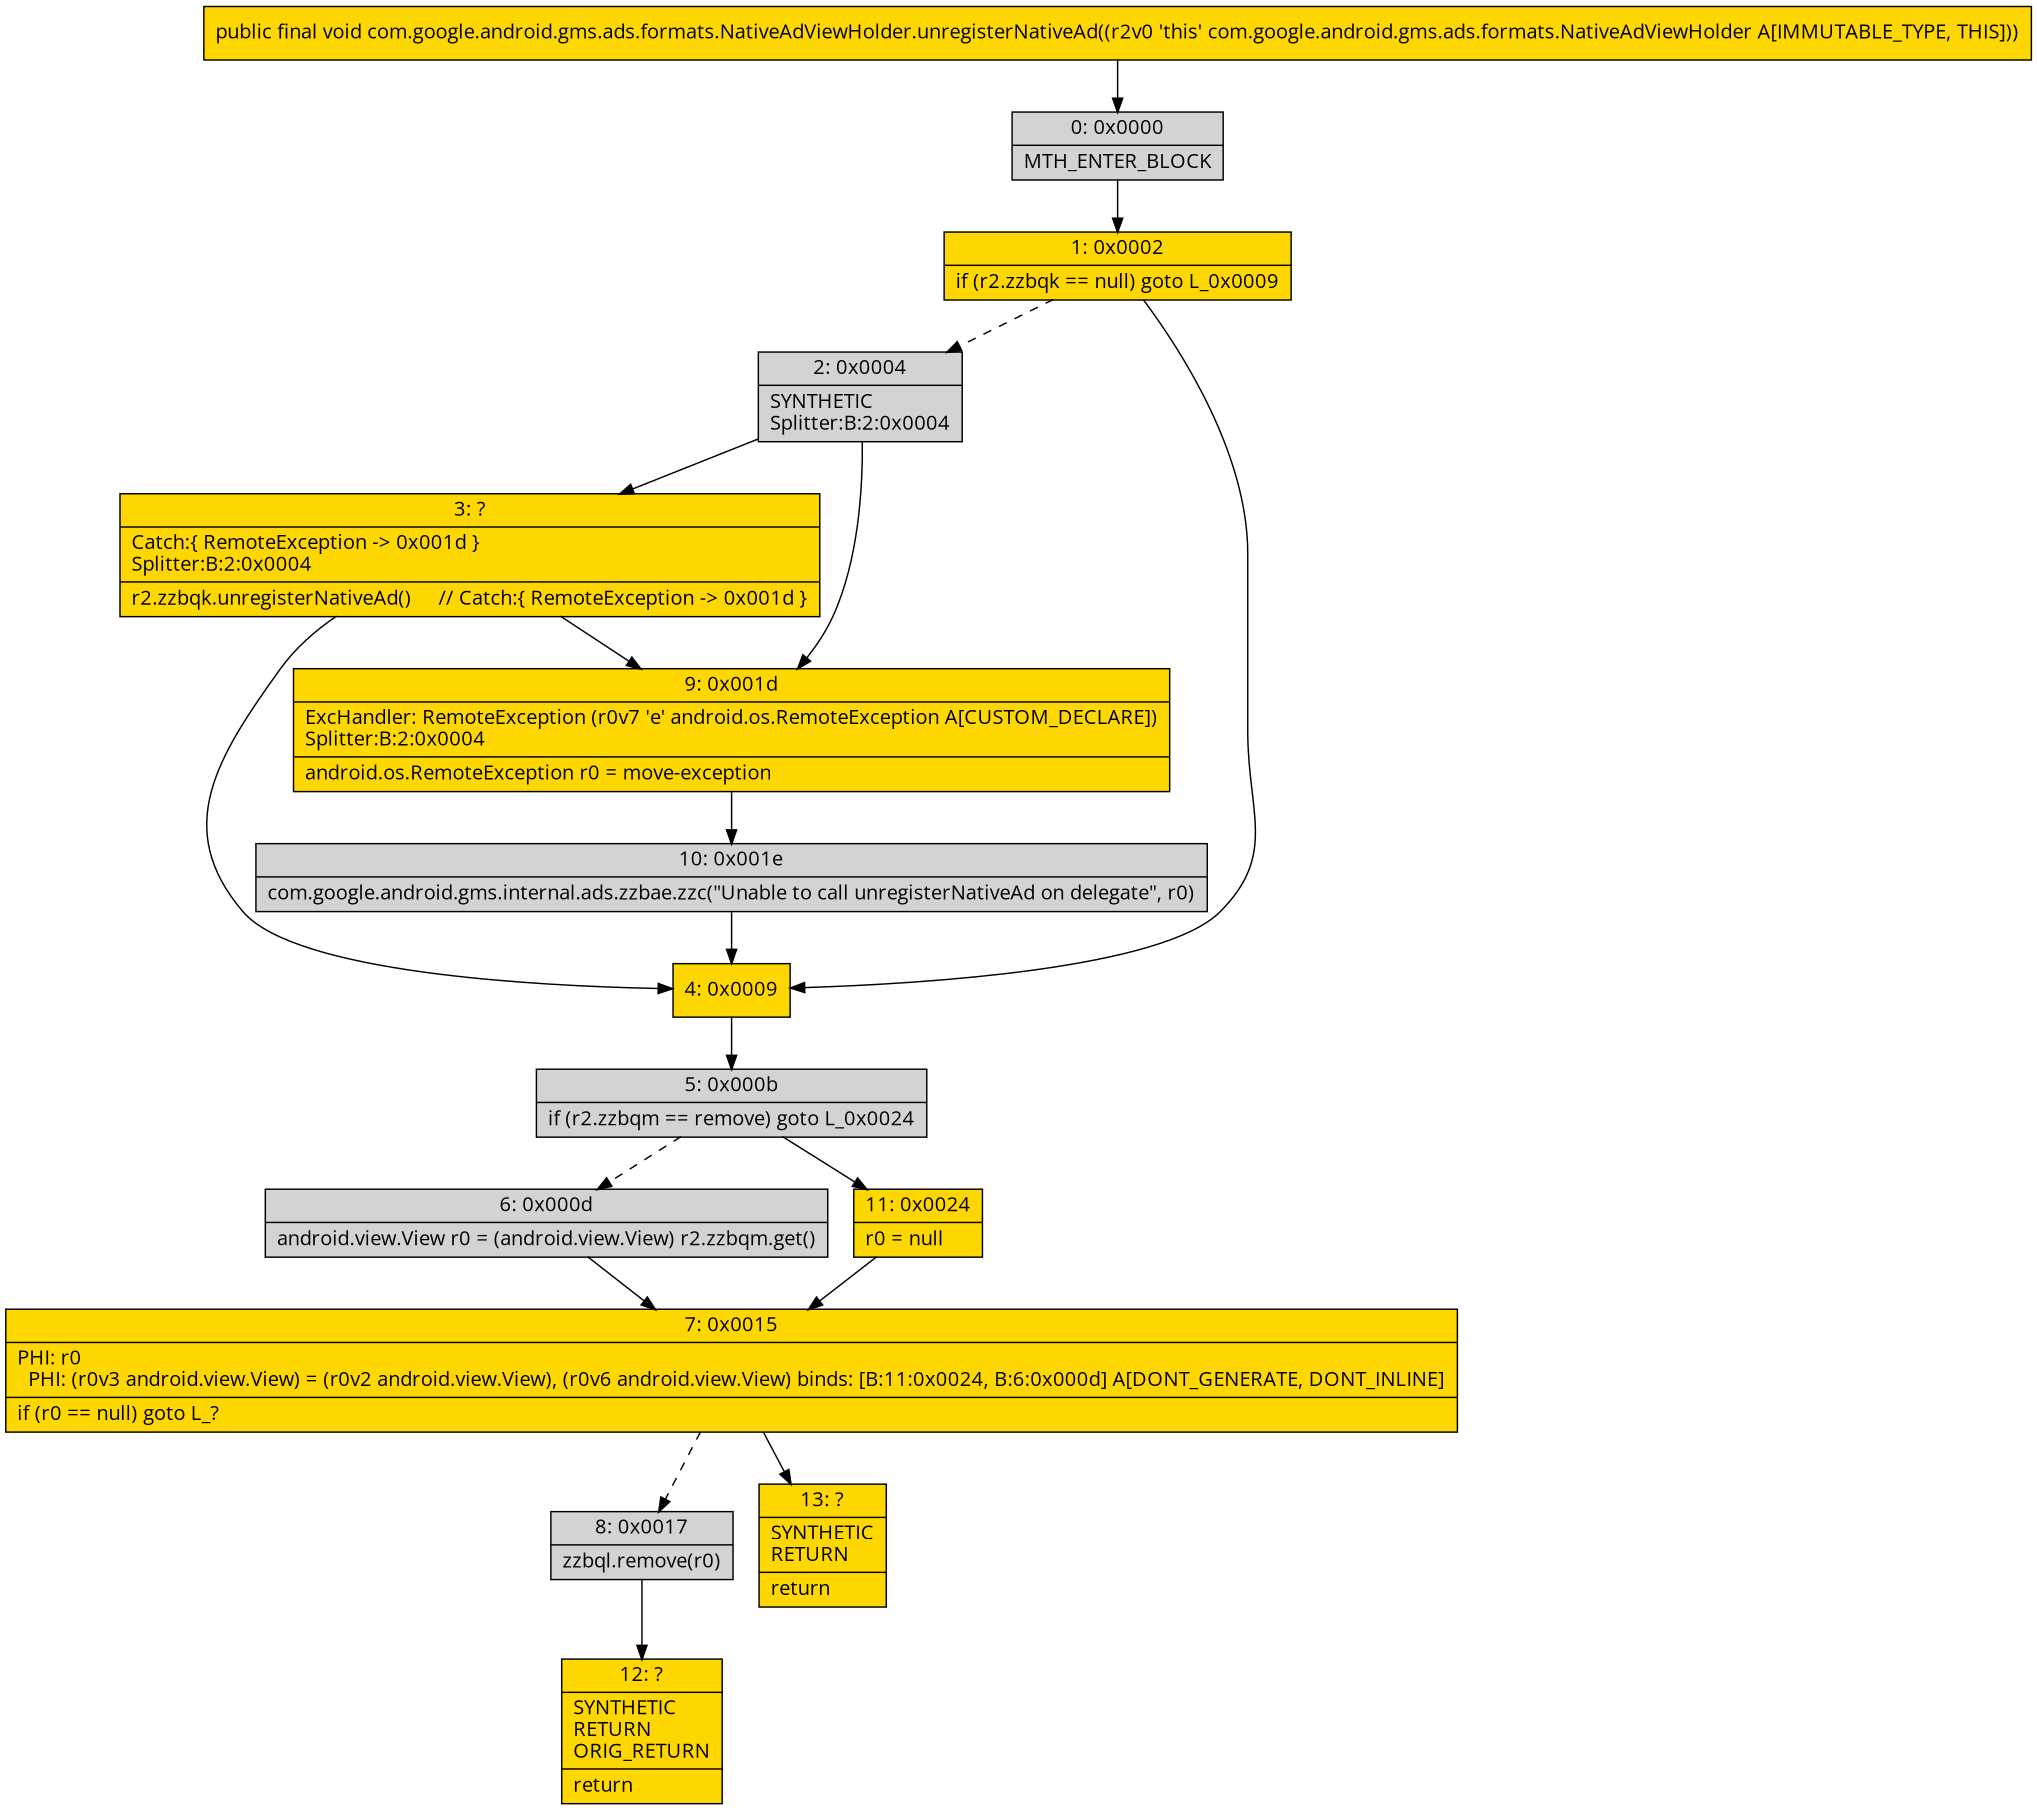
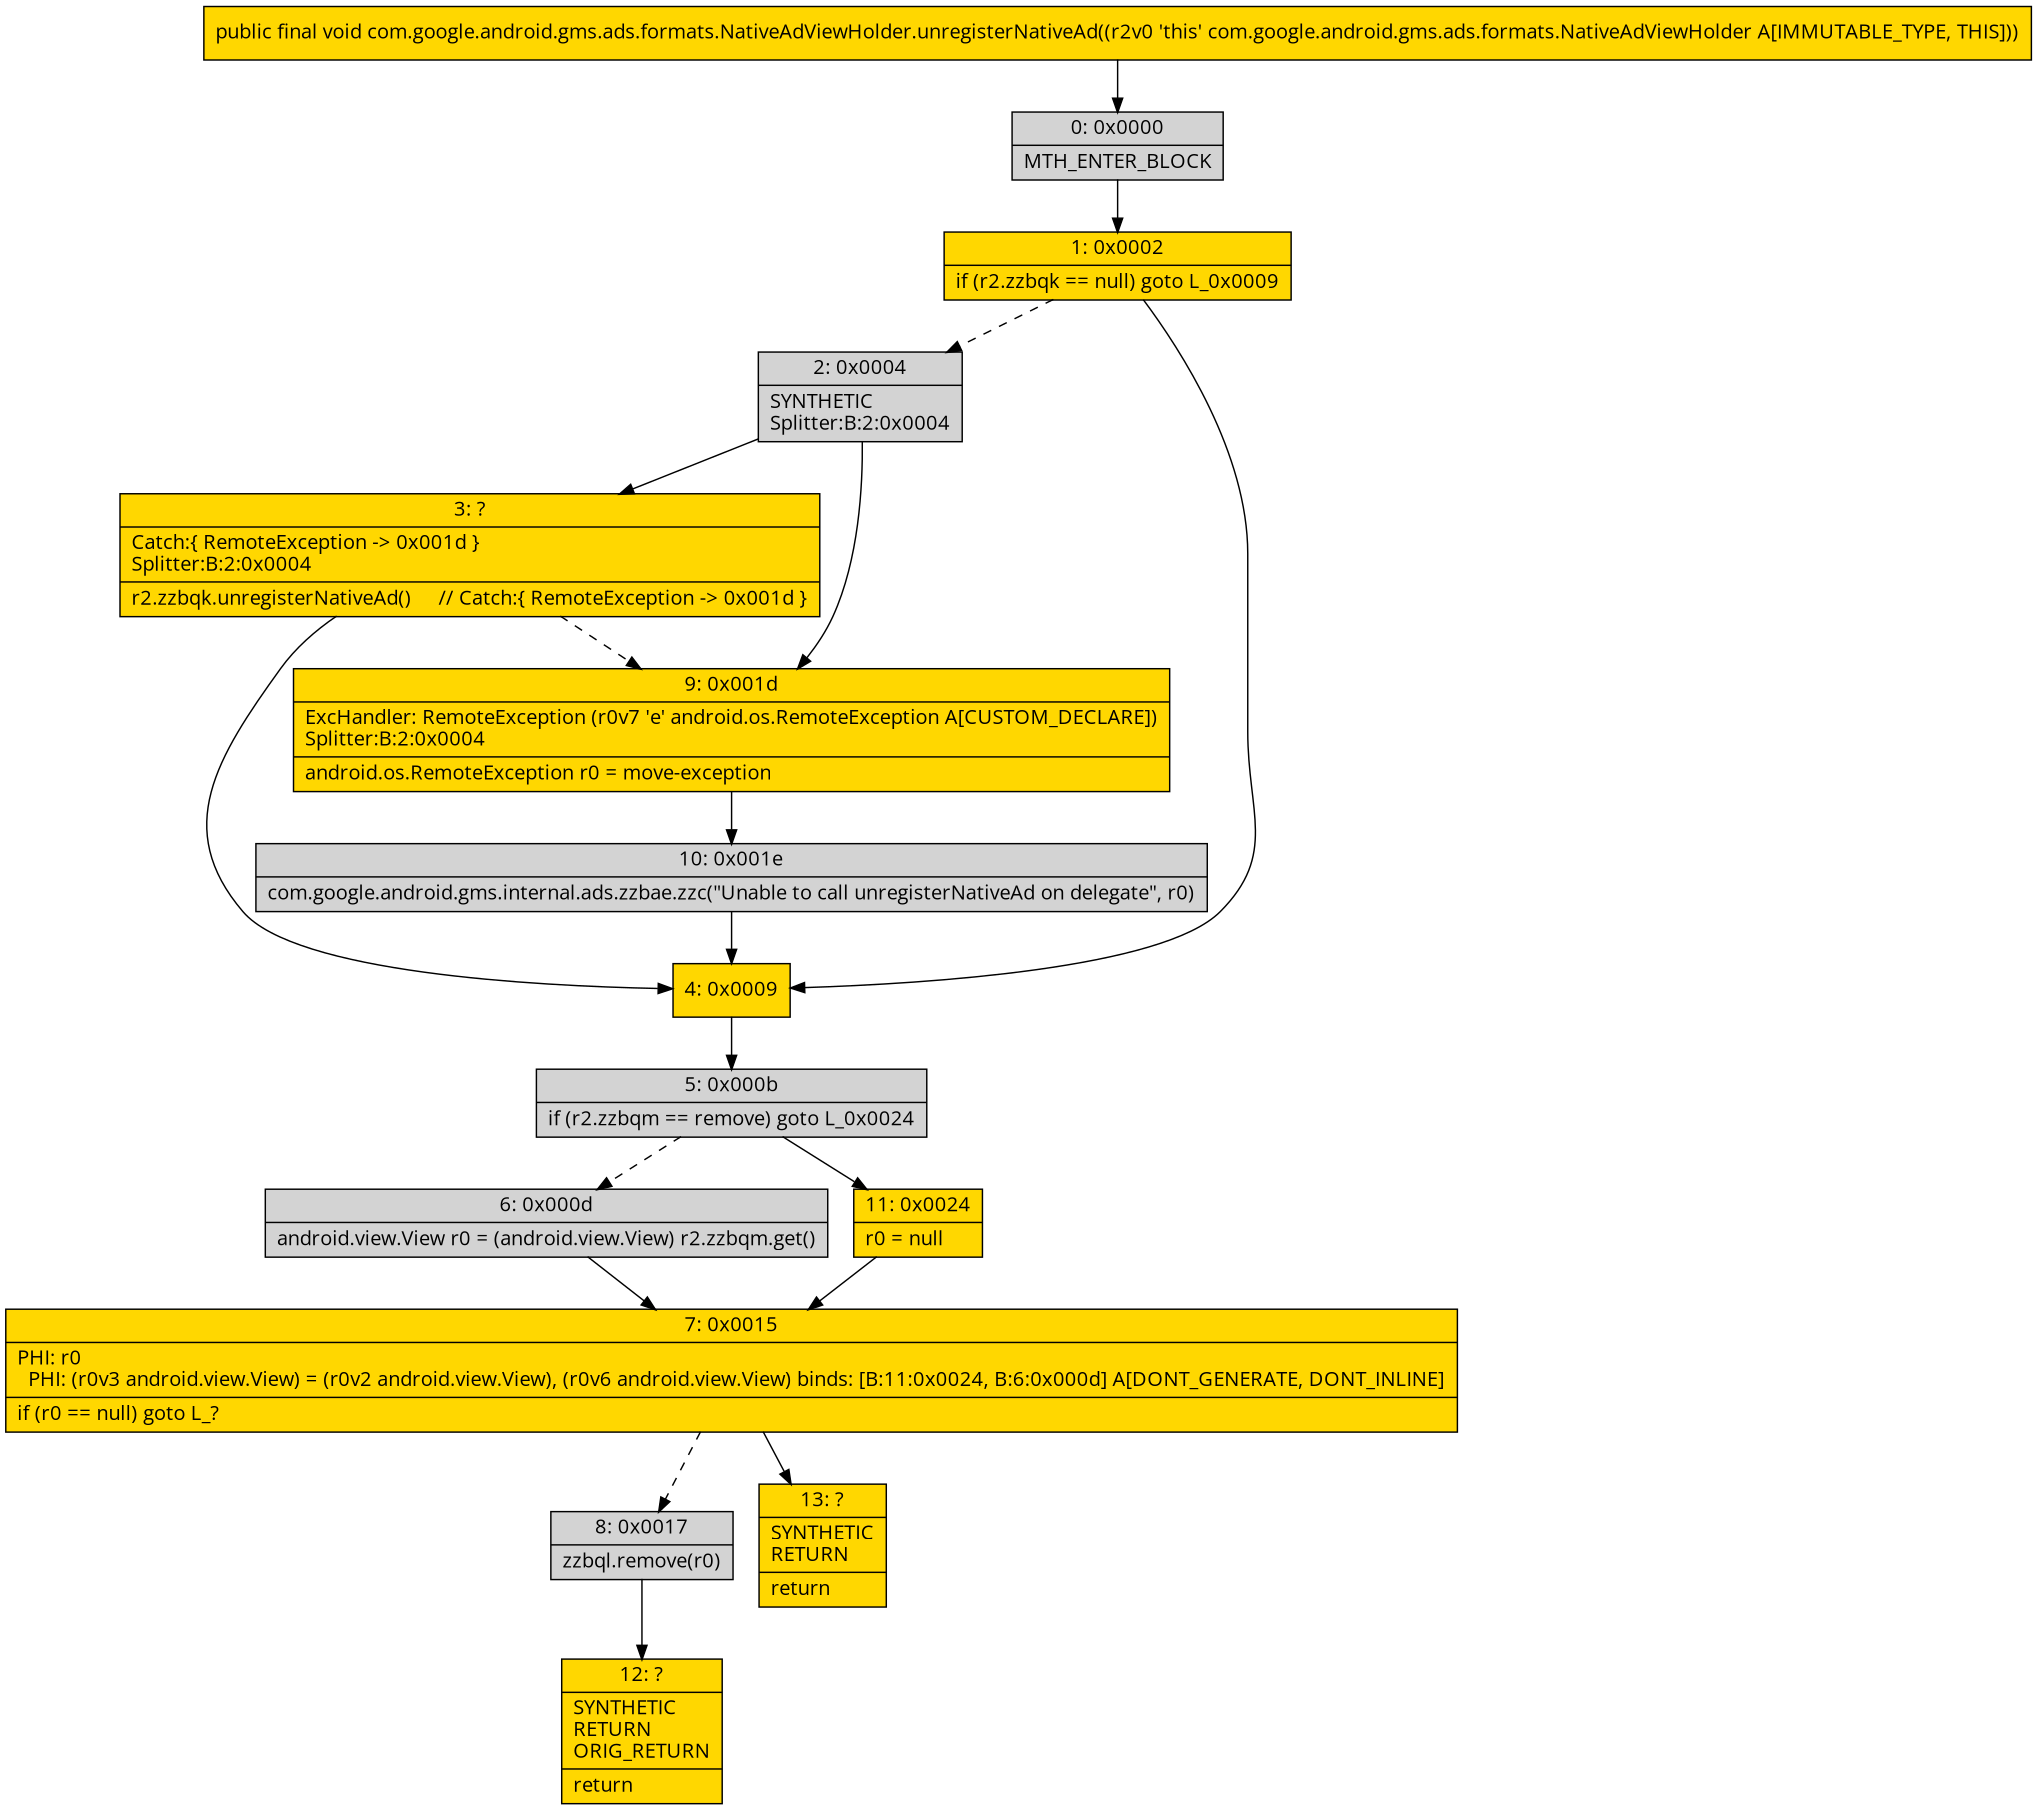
edge "3: ?" -> "9: 0x001d": style solid -> dashed
